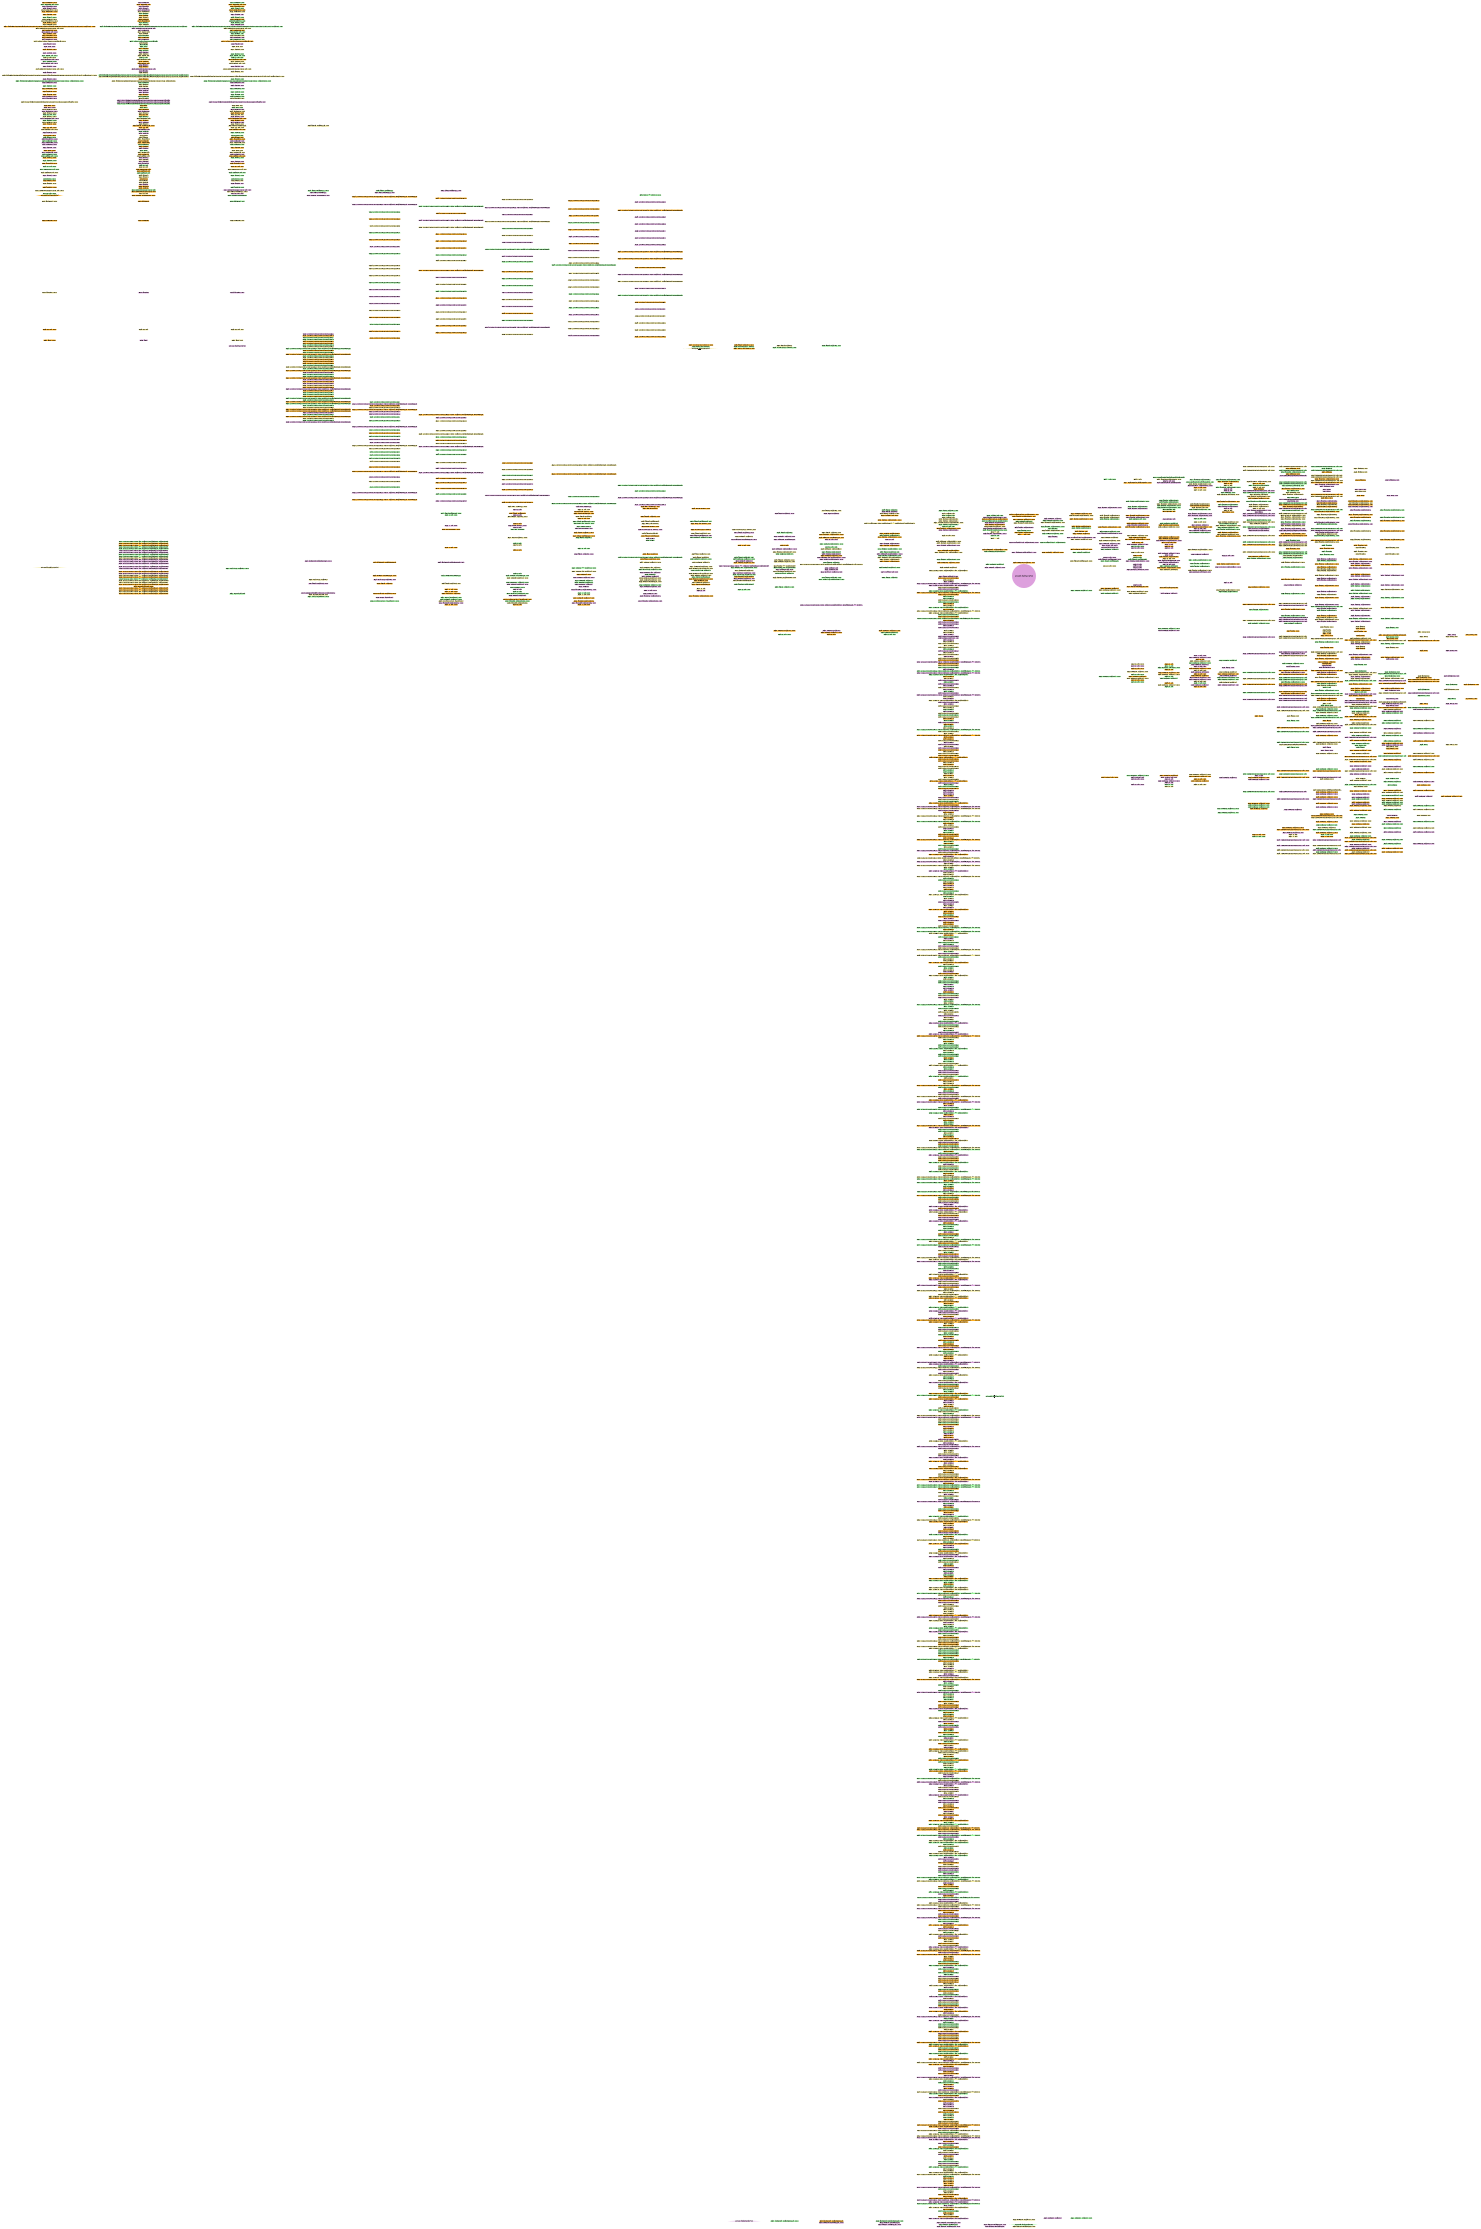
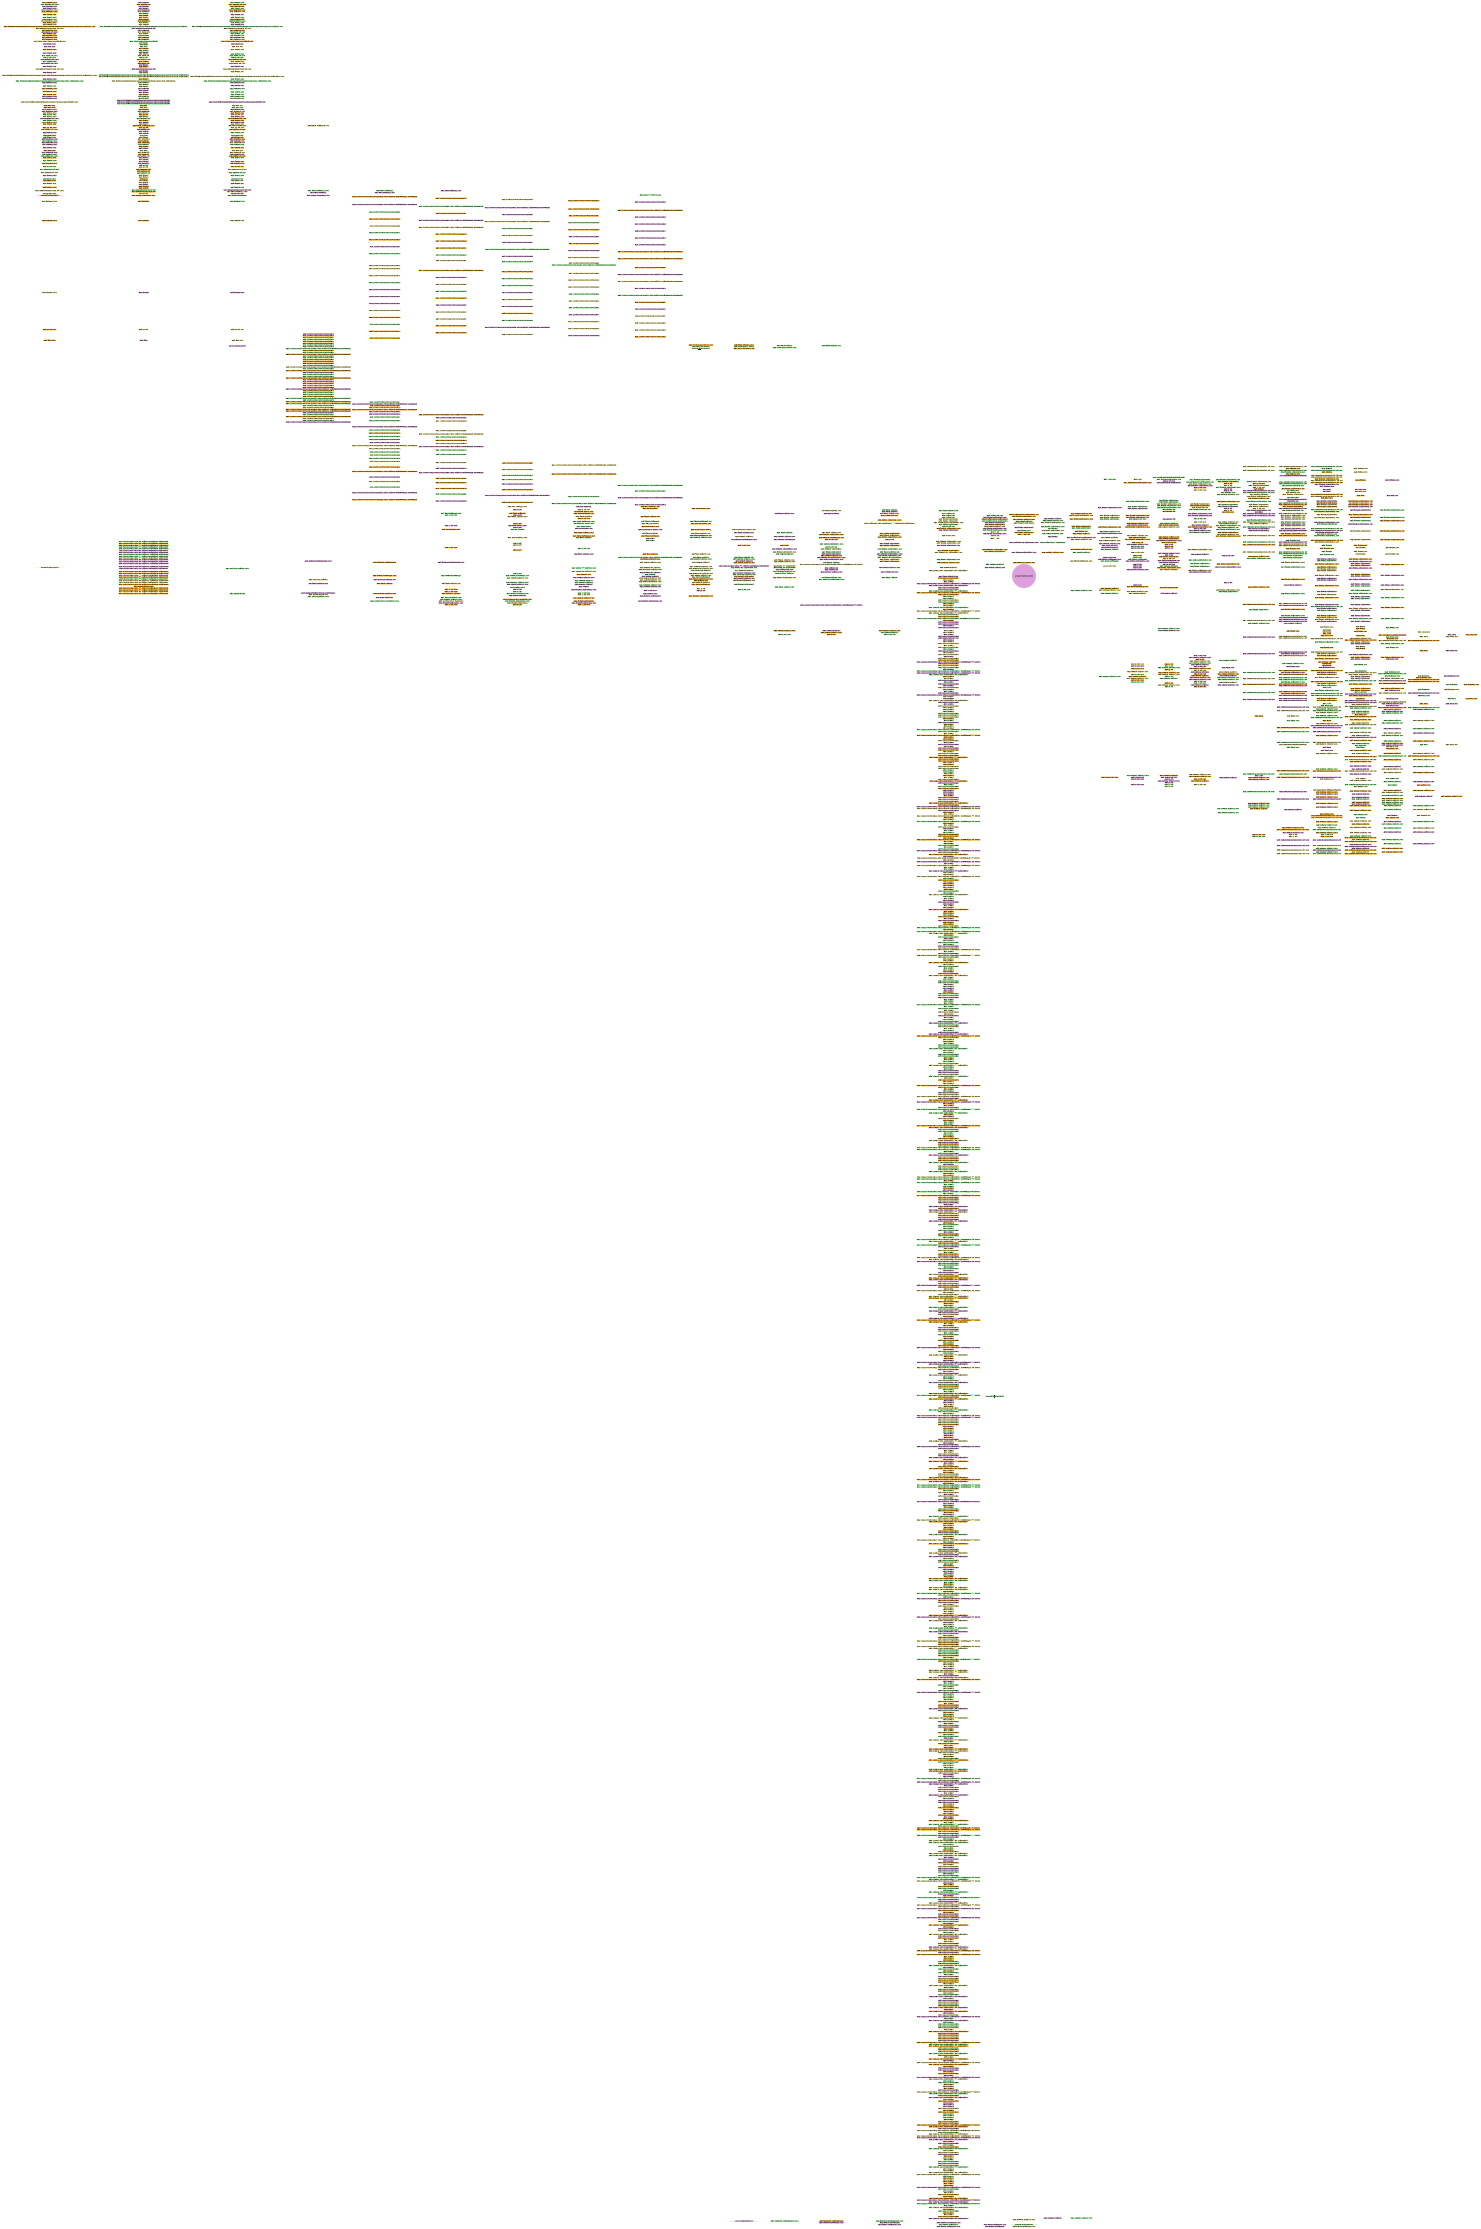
node "CE0x5906b50": fillcolor palegreen -> orange
